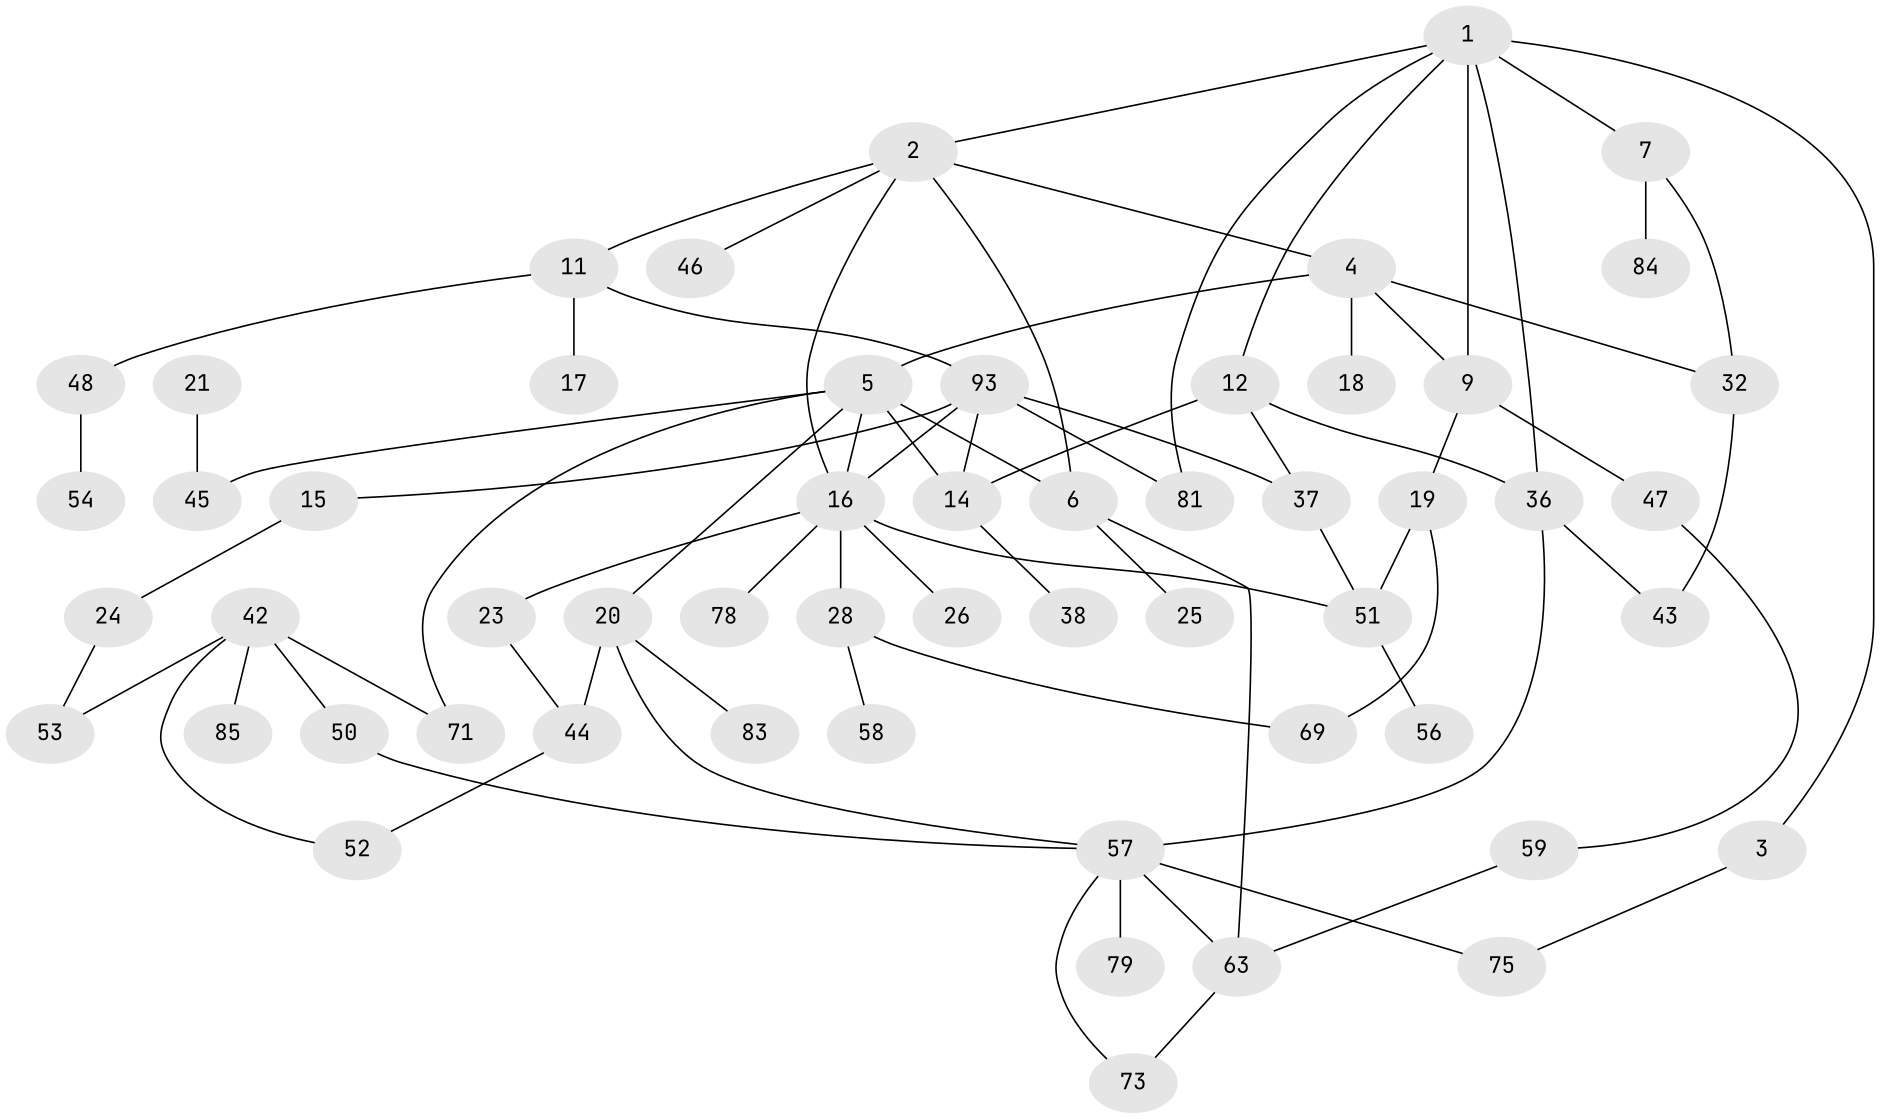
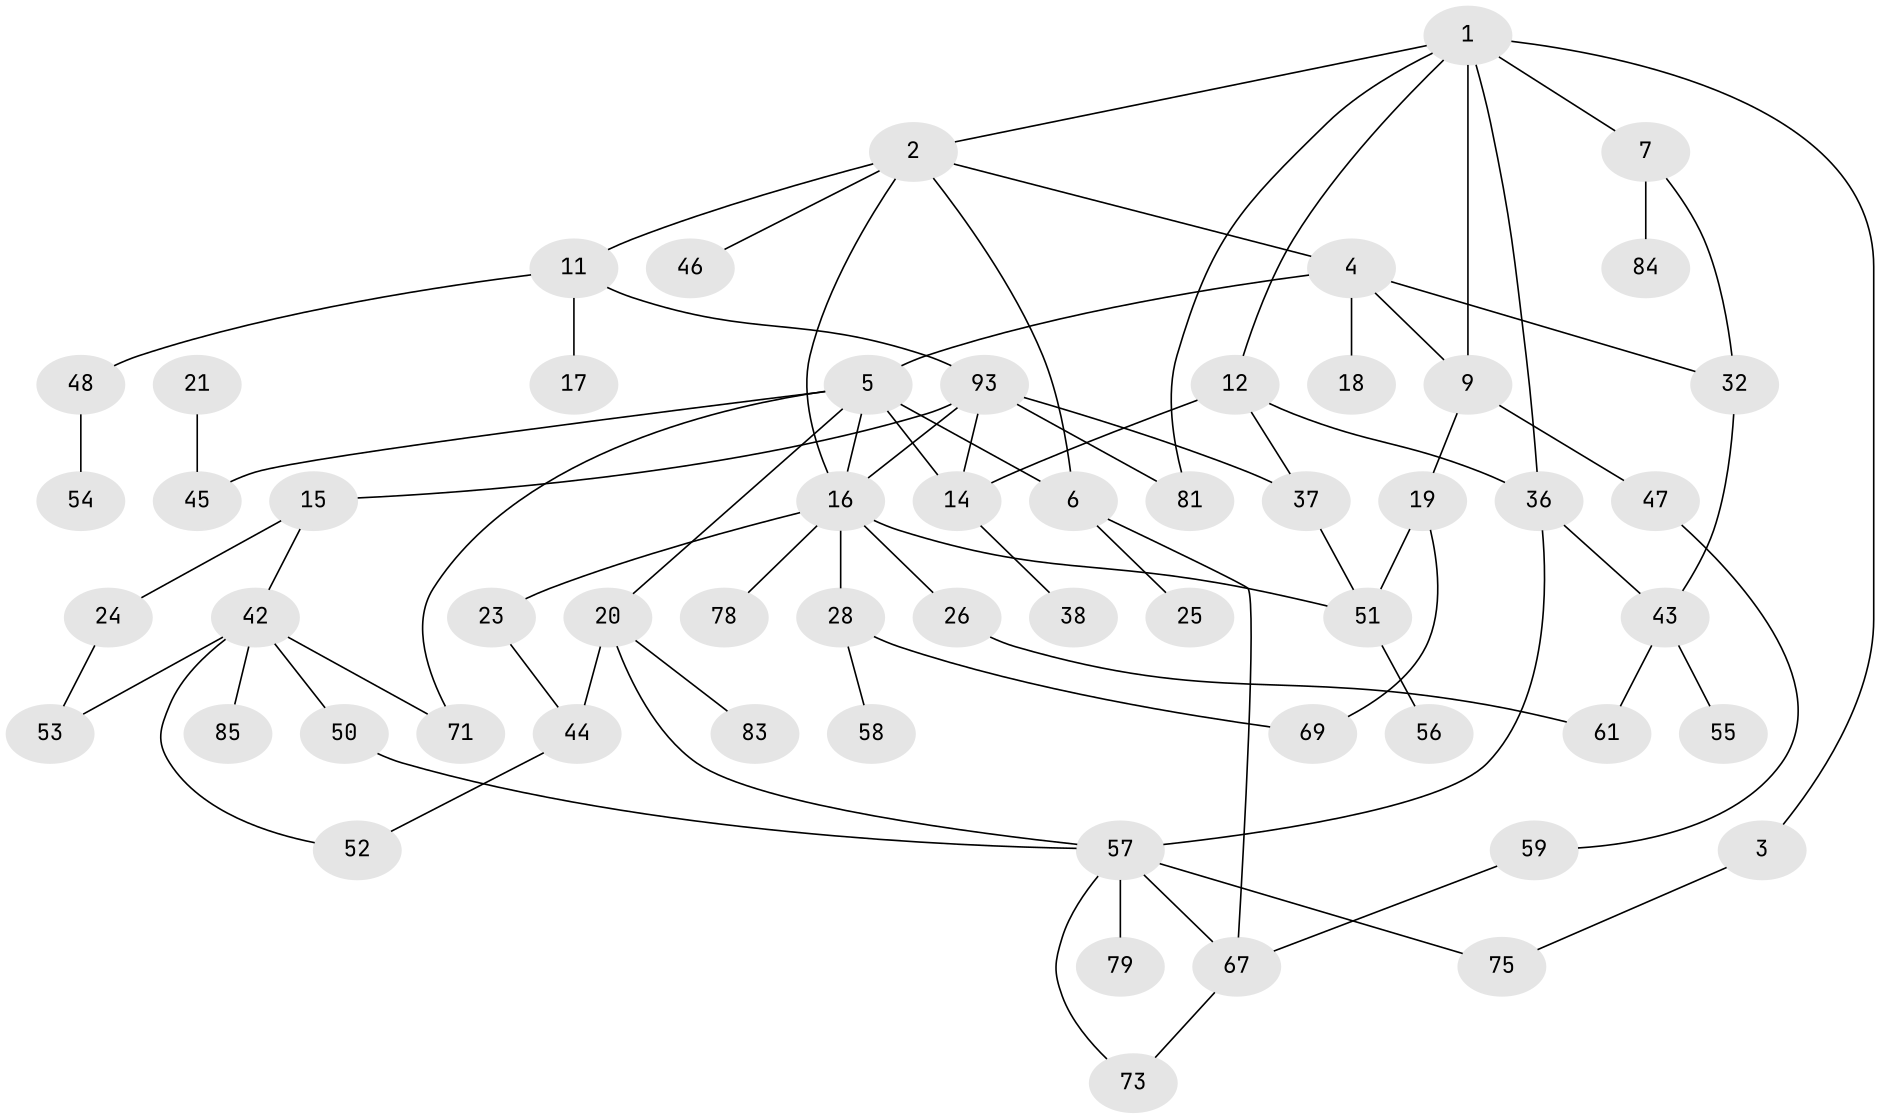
edge "15" -- "42": added
node "61": added
node "55": added
node "63": label "63" -> "67"
